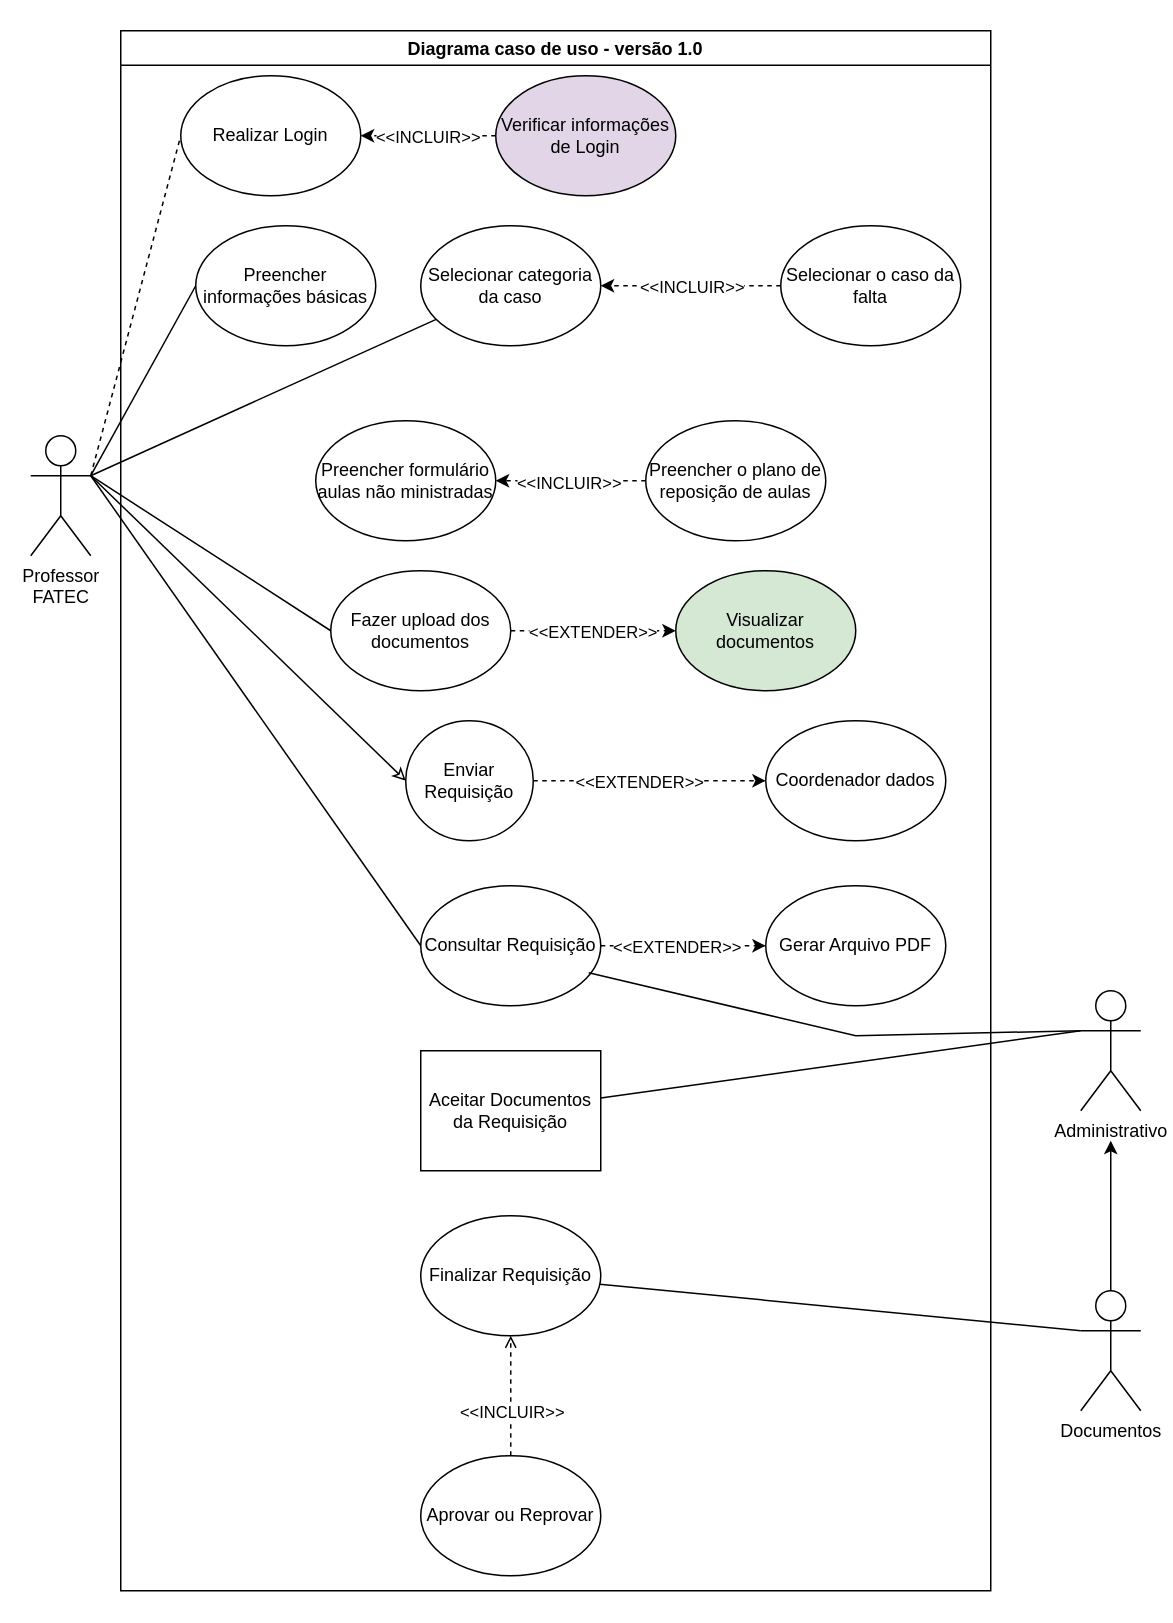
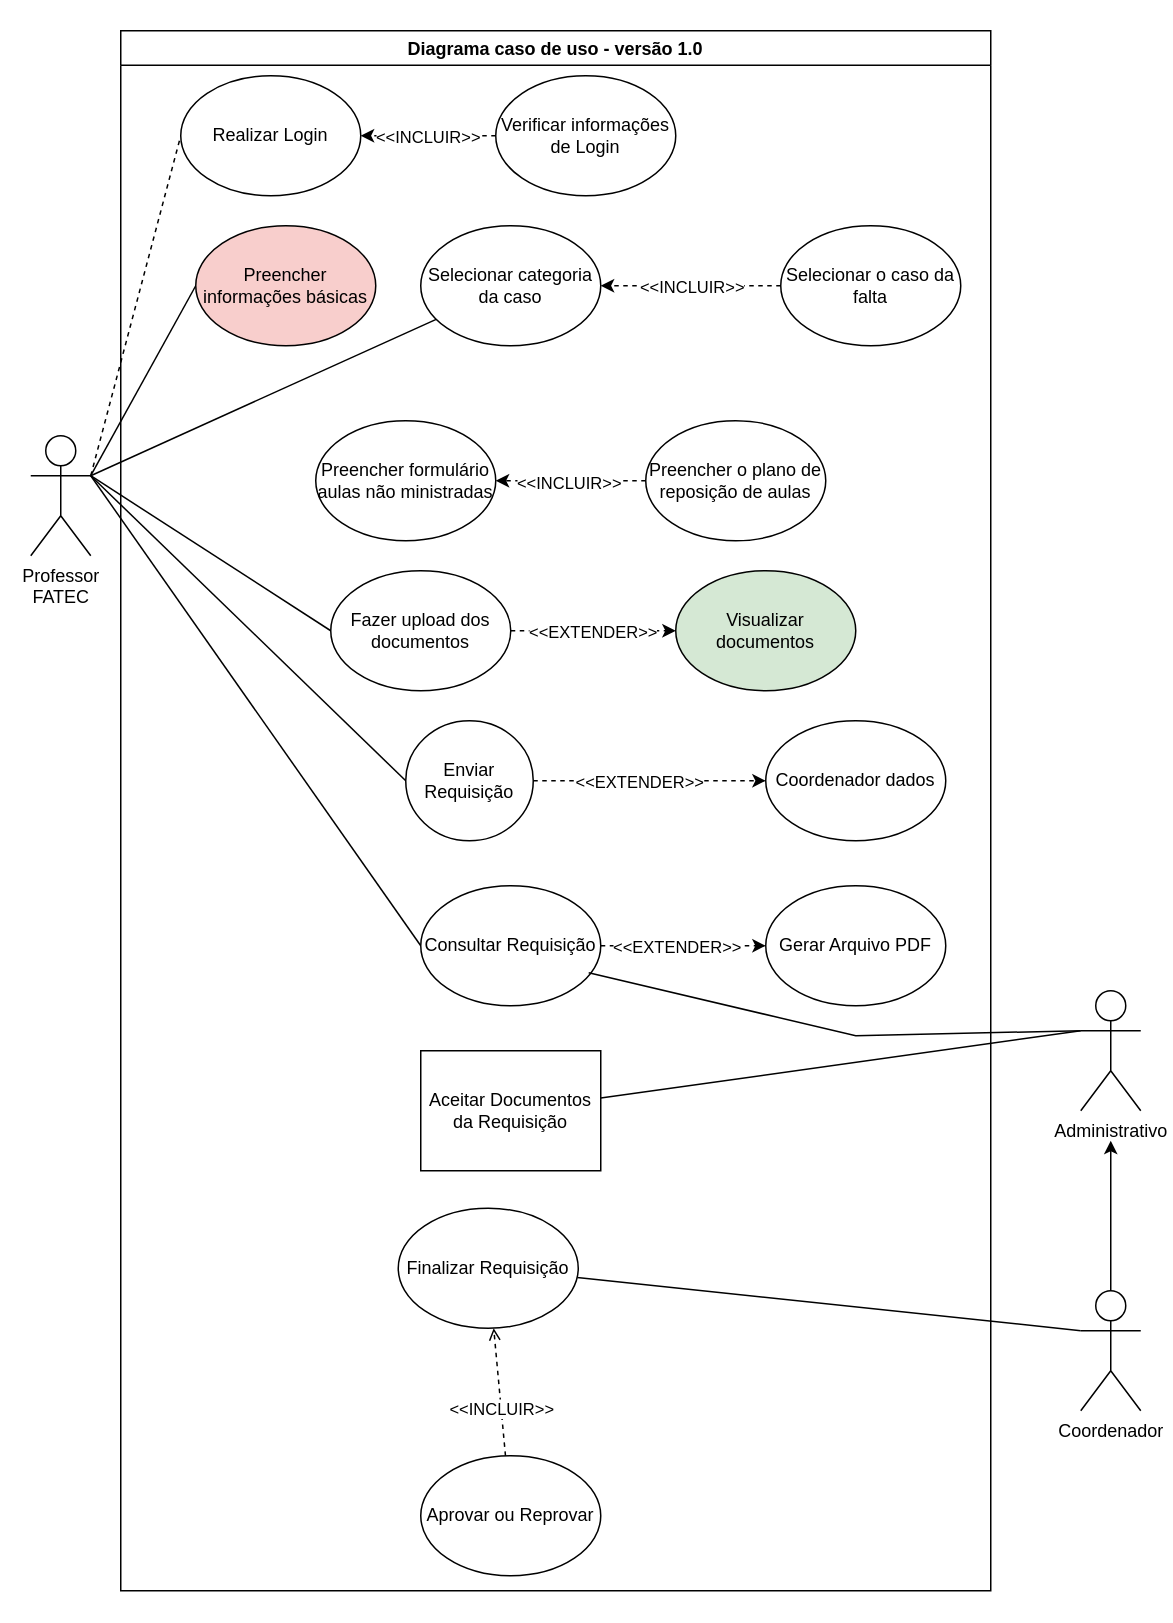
node "Verificar informações de Login": fillcolor #e1d5e7 -> #ffffff
node "Preencher informações básicas": fillcolor #ffffff -> #f8cecc
edge "Professor FATEC" -> "Enviar Requisição": arrowhead classic -> none
node "Finalizar Requisição": moved (511, 1276) -> (488, 1268)
node "Documentos": label "Documentos" -> "Coordenador"
